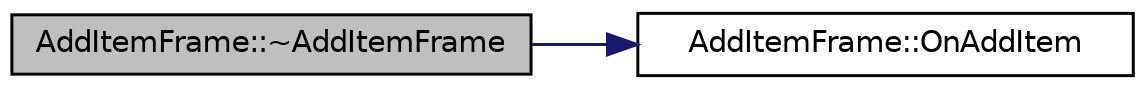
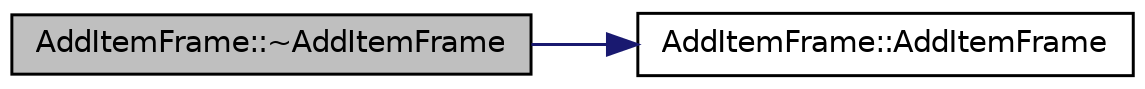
node "AddItemFrame::OnAddItem": label "AddItemFrame::OnAddItem" -> "AddItemFrame::AddItemFrame"
